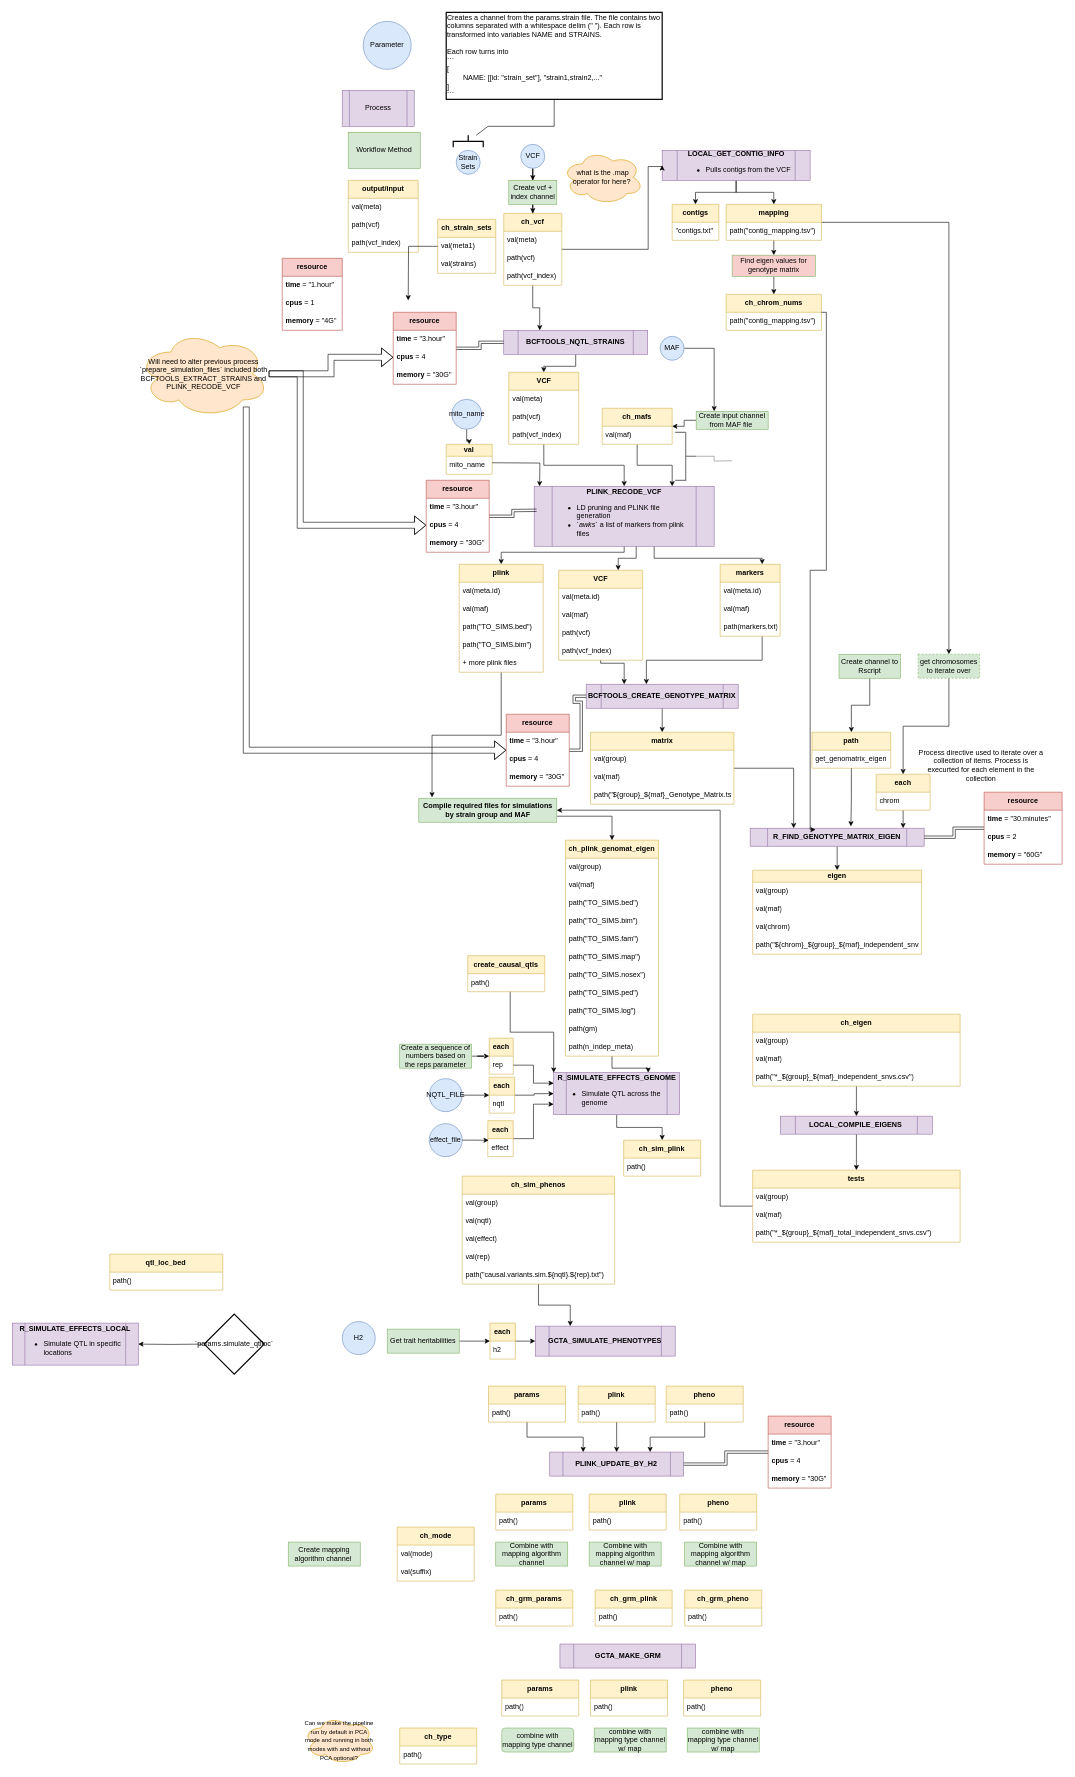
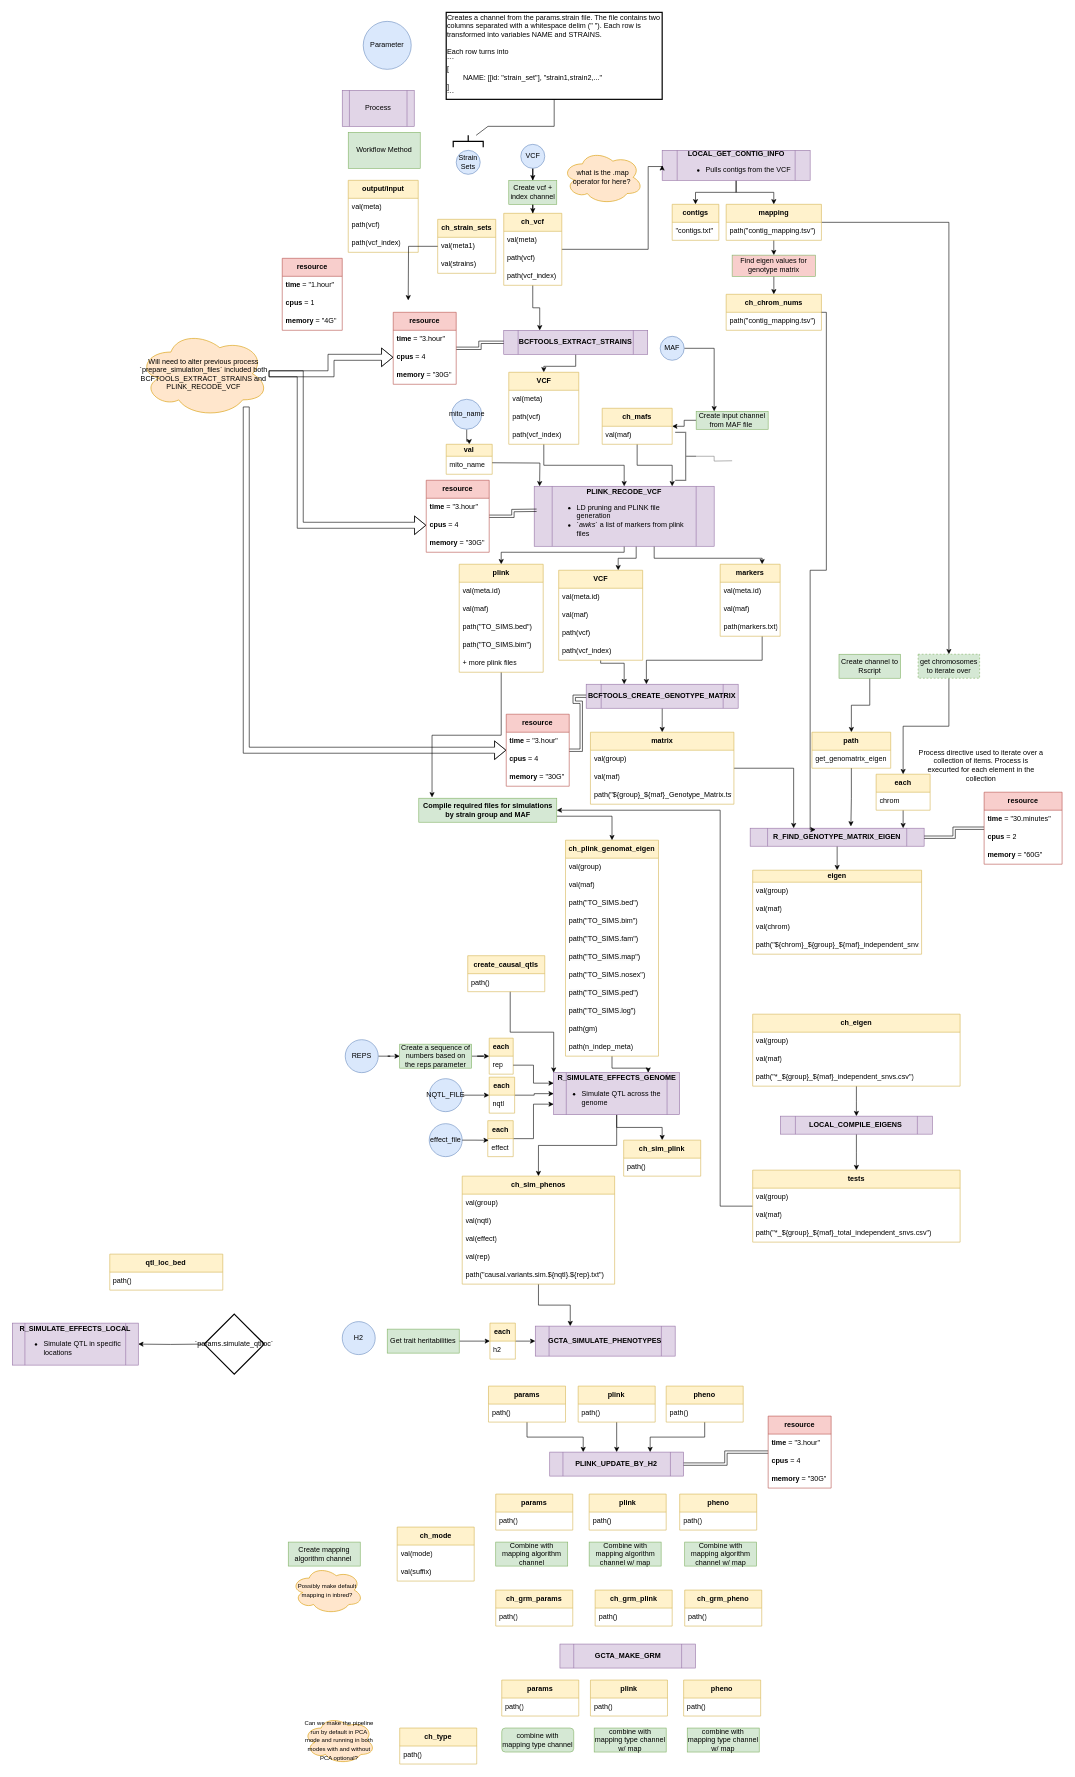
node "BCFTOOLS_NQTL_STRAINS": label "BCFTOOLS_NQTL_STRAINS" -> "BCFTOOLS_EXTRACT_STRAINS"
node "REPS": added
edge "REPS" -> "Create a sequence of numbers based on the reps parameter": added
edge "R_SIMULATE_EFFECTS_GENOME Simulate QTL across the genome" -> "ch_sim_phenos": added
node "Possibly make default mapping in inbred?": added
